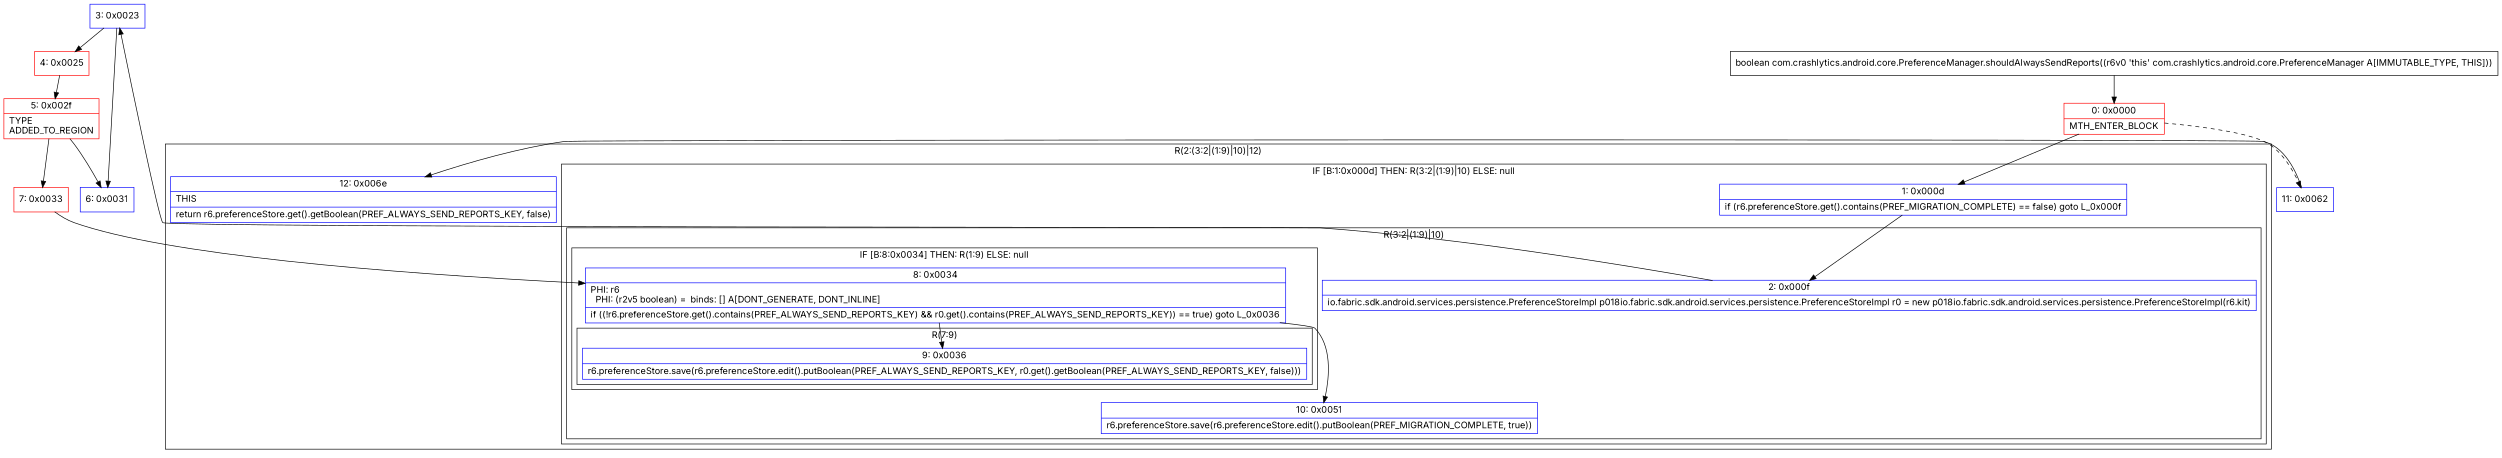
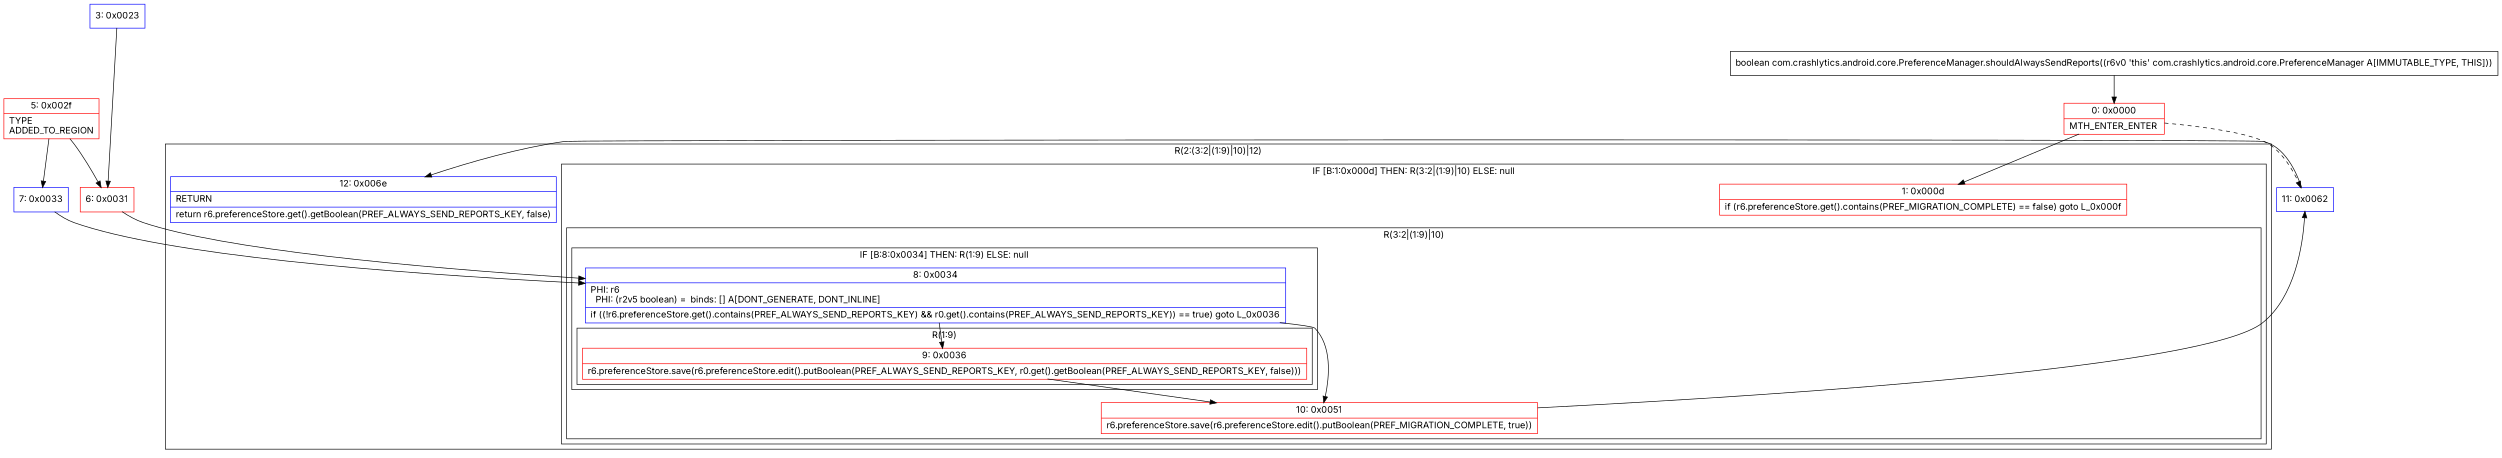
node "4: 0x0025": removed
node "0: 0x0000": text "MTH_ENTER_BLOCK" -> "MTH_ENTER_ENTER"
node "12: 0x006e": text "THIS" -> "RETURN"
node "7: 0x0033": color red -> blue
node "6: 0x0031": color blue -> red
node "1: 0x000d": color blue -> red
edge "6: 0x0031" -> "8: 0x0034": added
node "2: 0x000f": removed
cluster "R(7:9)": label "R(7:9)" -> "R(1:9)"
node "9: 0x0036": color blue -> red
edge "10: 0x0051" -> "11: 0x0062": added
edge "9: 0x0036" -> "10: 0x0051": added
node "10: 0x0051": color blue -> red
